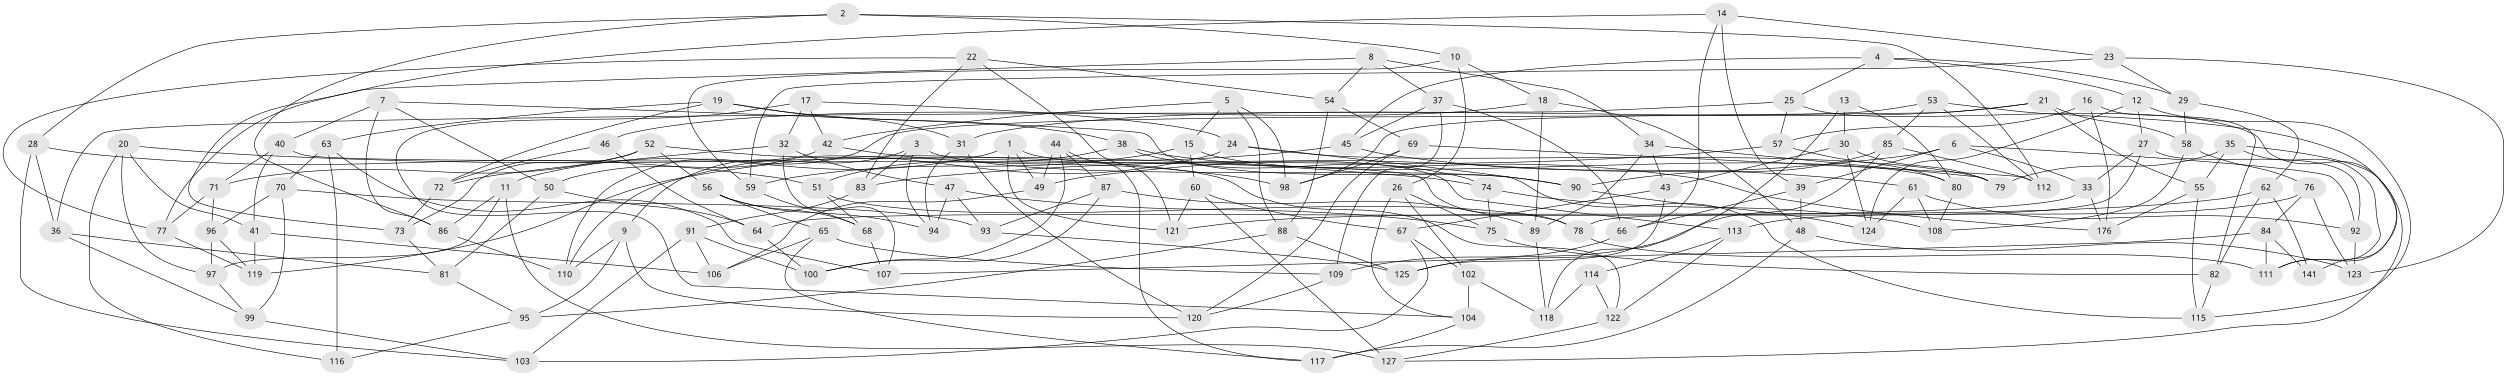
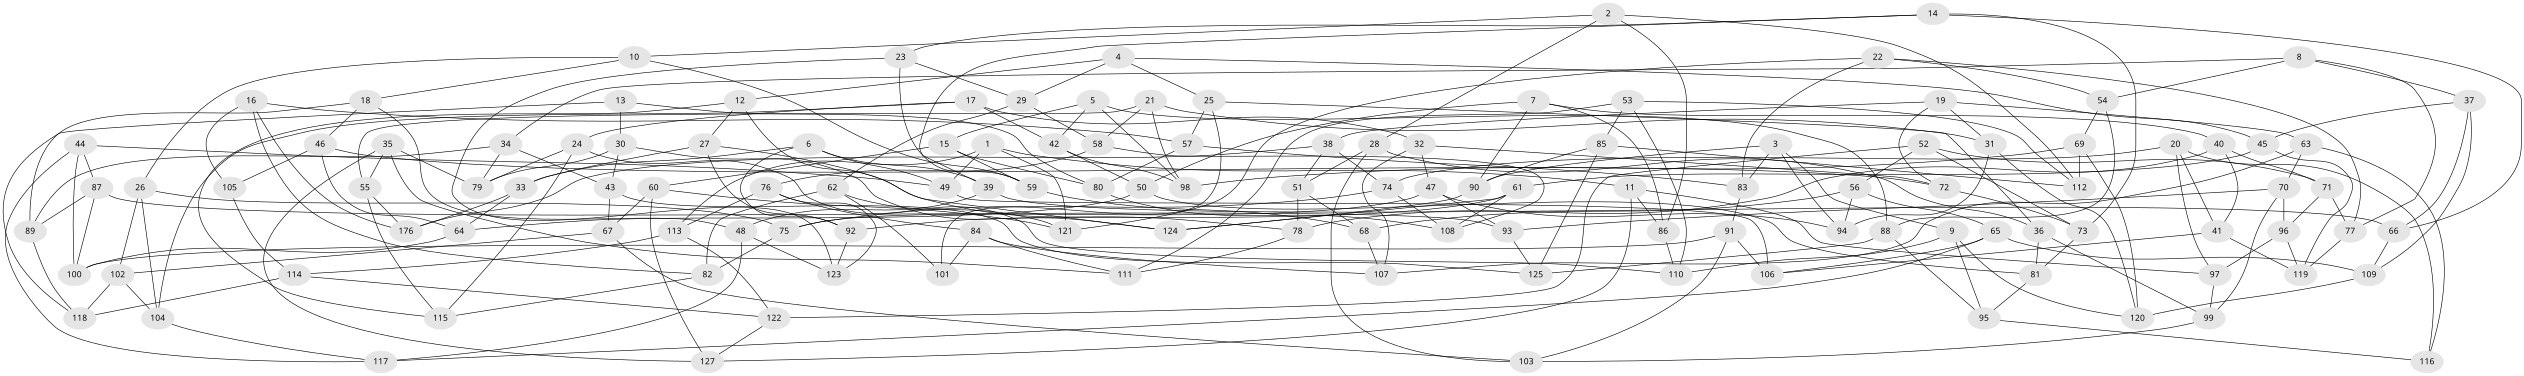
node "105": added
node "141": label "141" -> "101"
